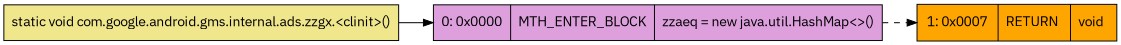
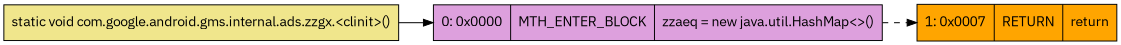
node "1: 0x0007": text "void" -> "return"
